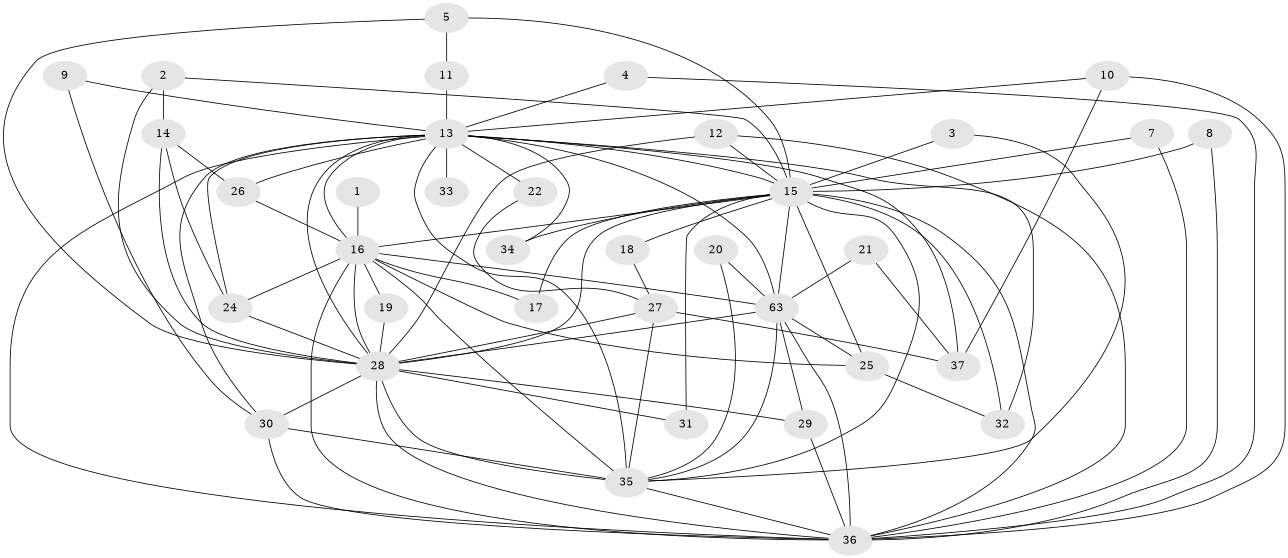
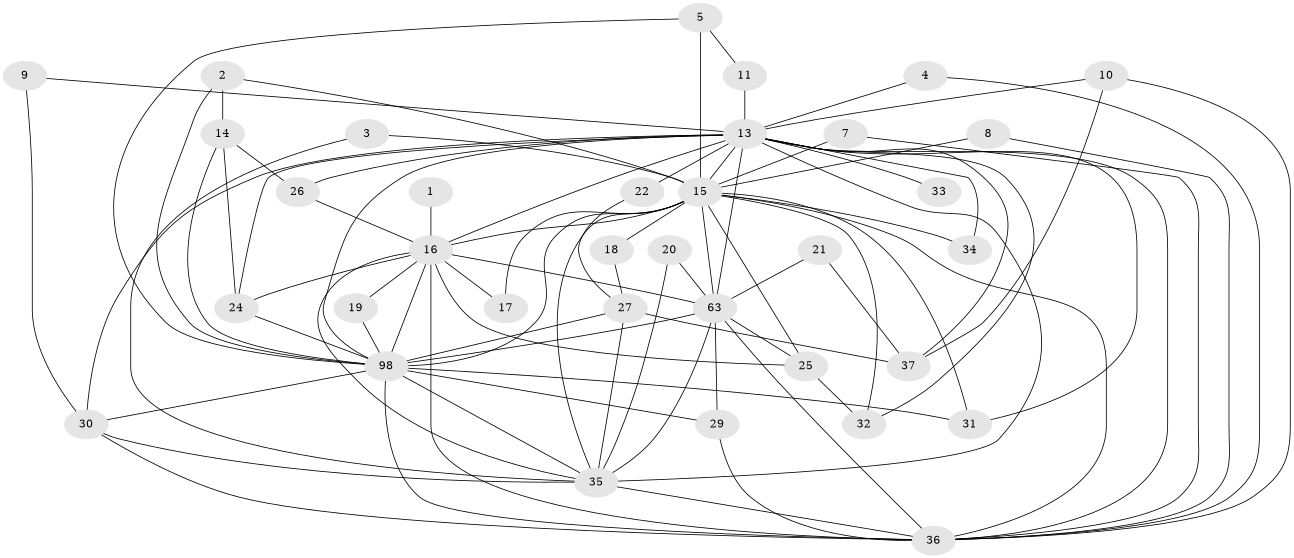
node "12": removed
edge "13" -- "31": added
node "28": label "28" -> "98"
